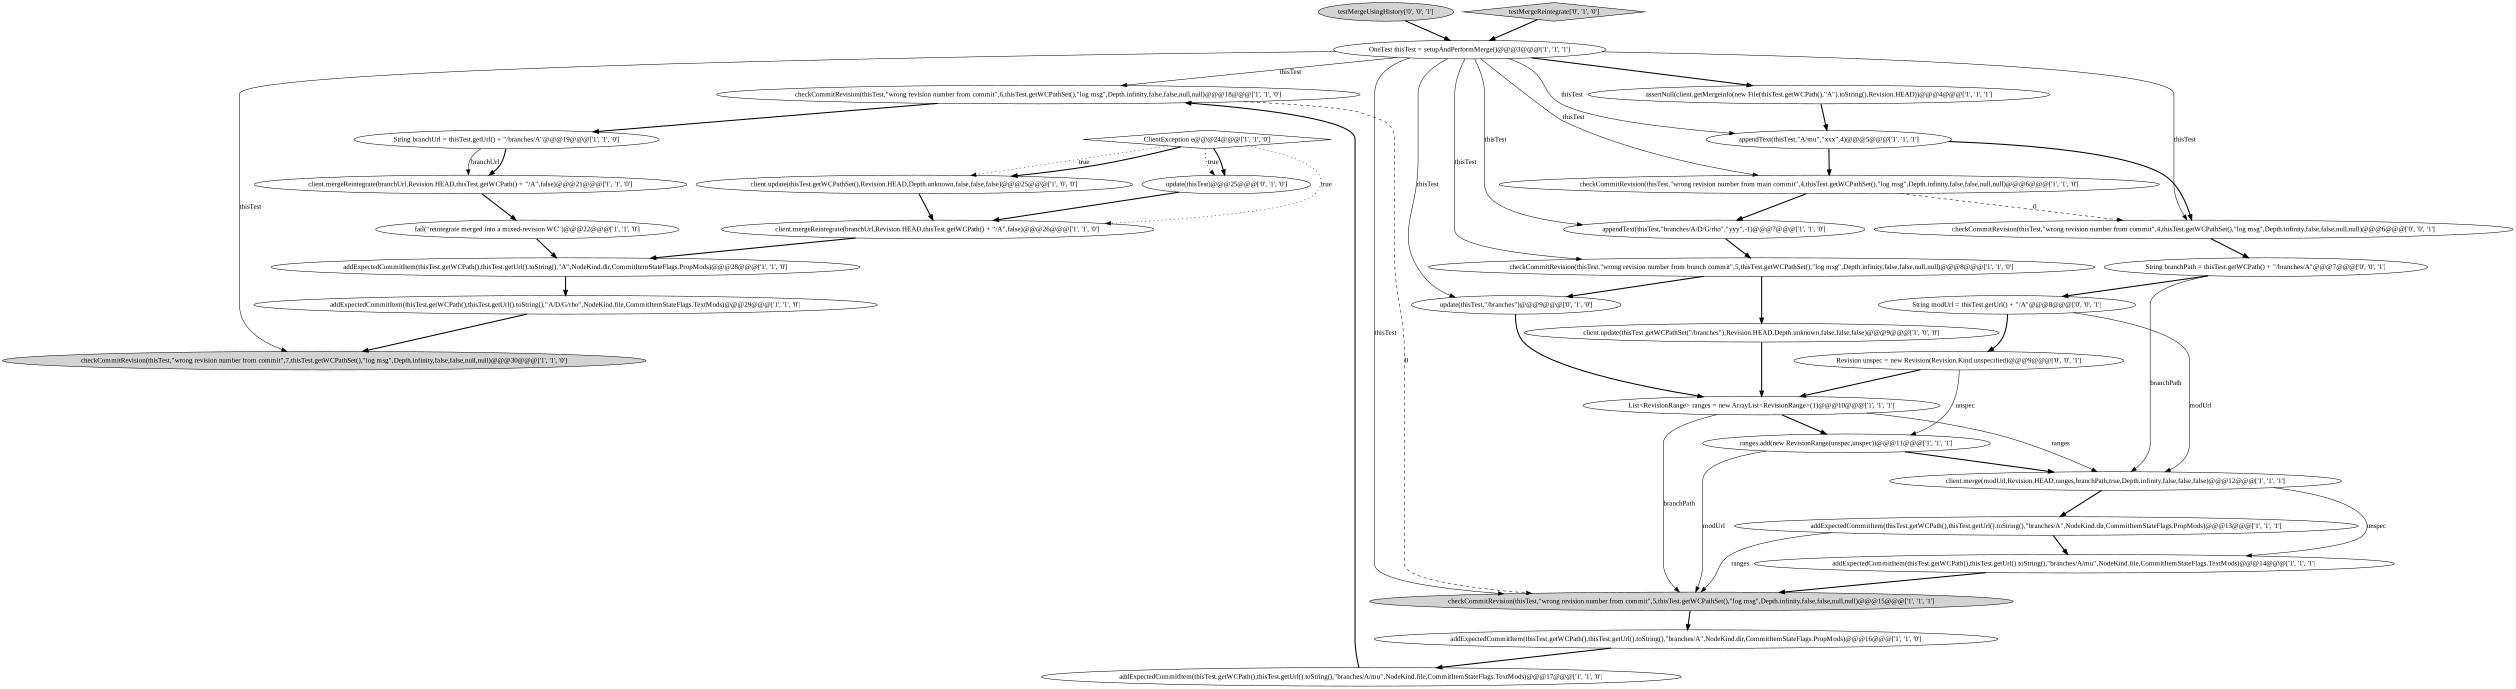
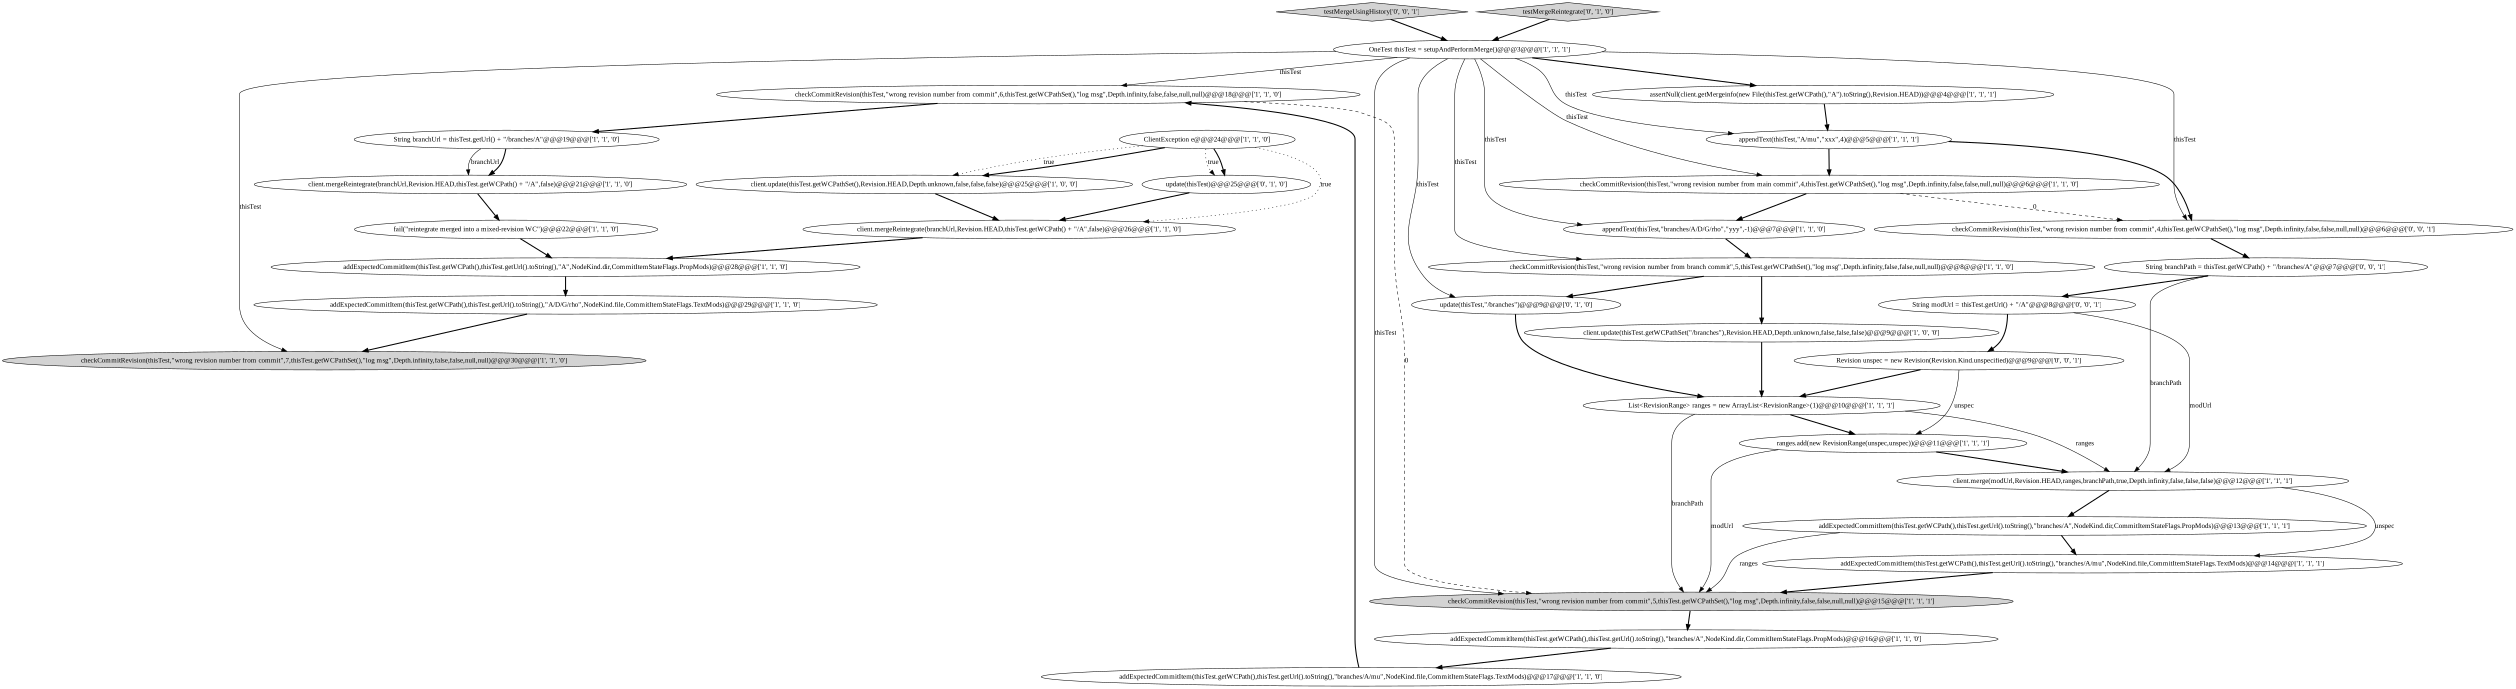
node "testMergeUsingHistory['0', '0', '1']": shape ellipse -> diamond
node "ClientException e@@@24@@@['1', '1', '0']": shape diamond -> ellipse
